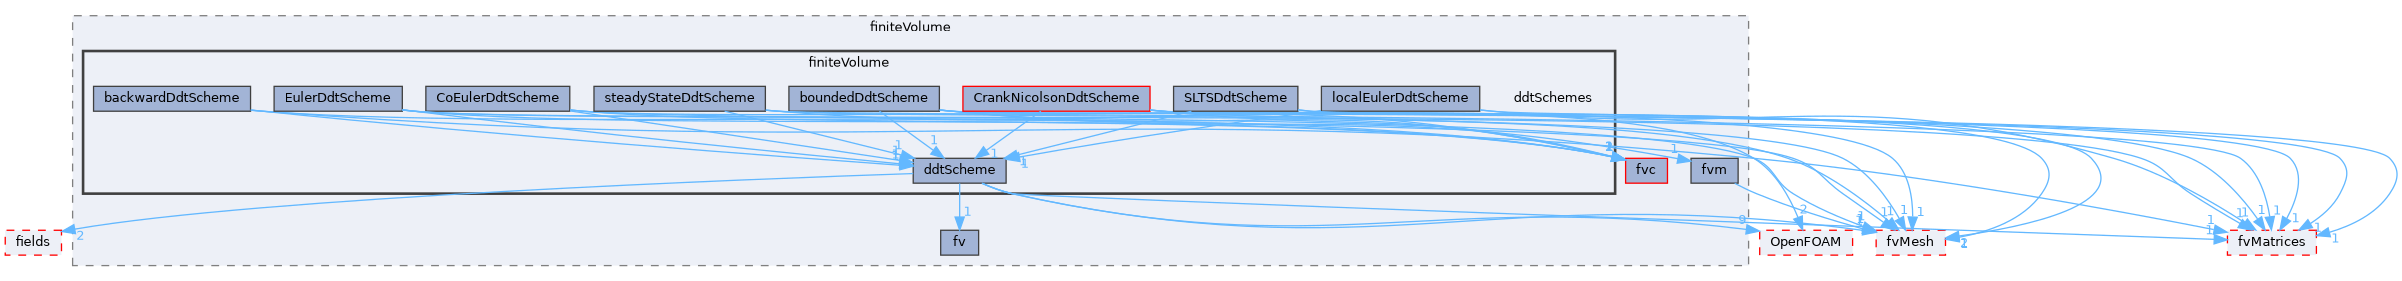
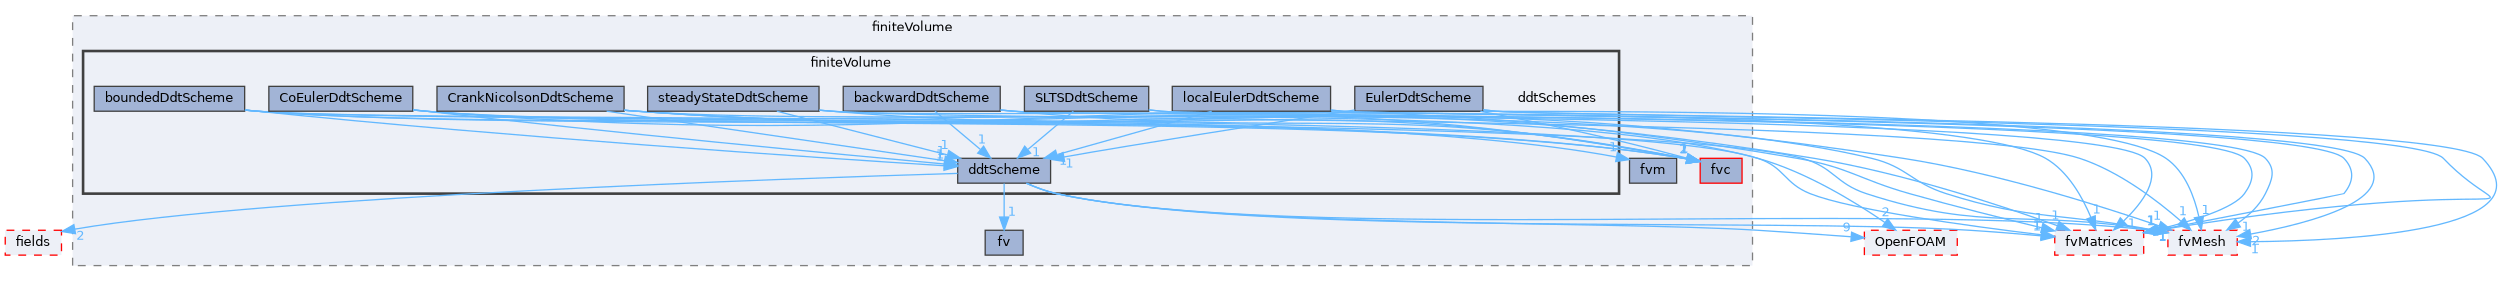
node "CrankNicolsonDdtScheme": color red -> grey25
edge "fvm" -> "fvMesh": now "backwardDdtScheme" -> "fvMesh"
